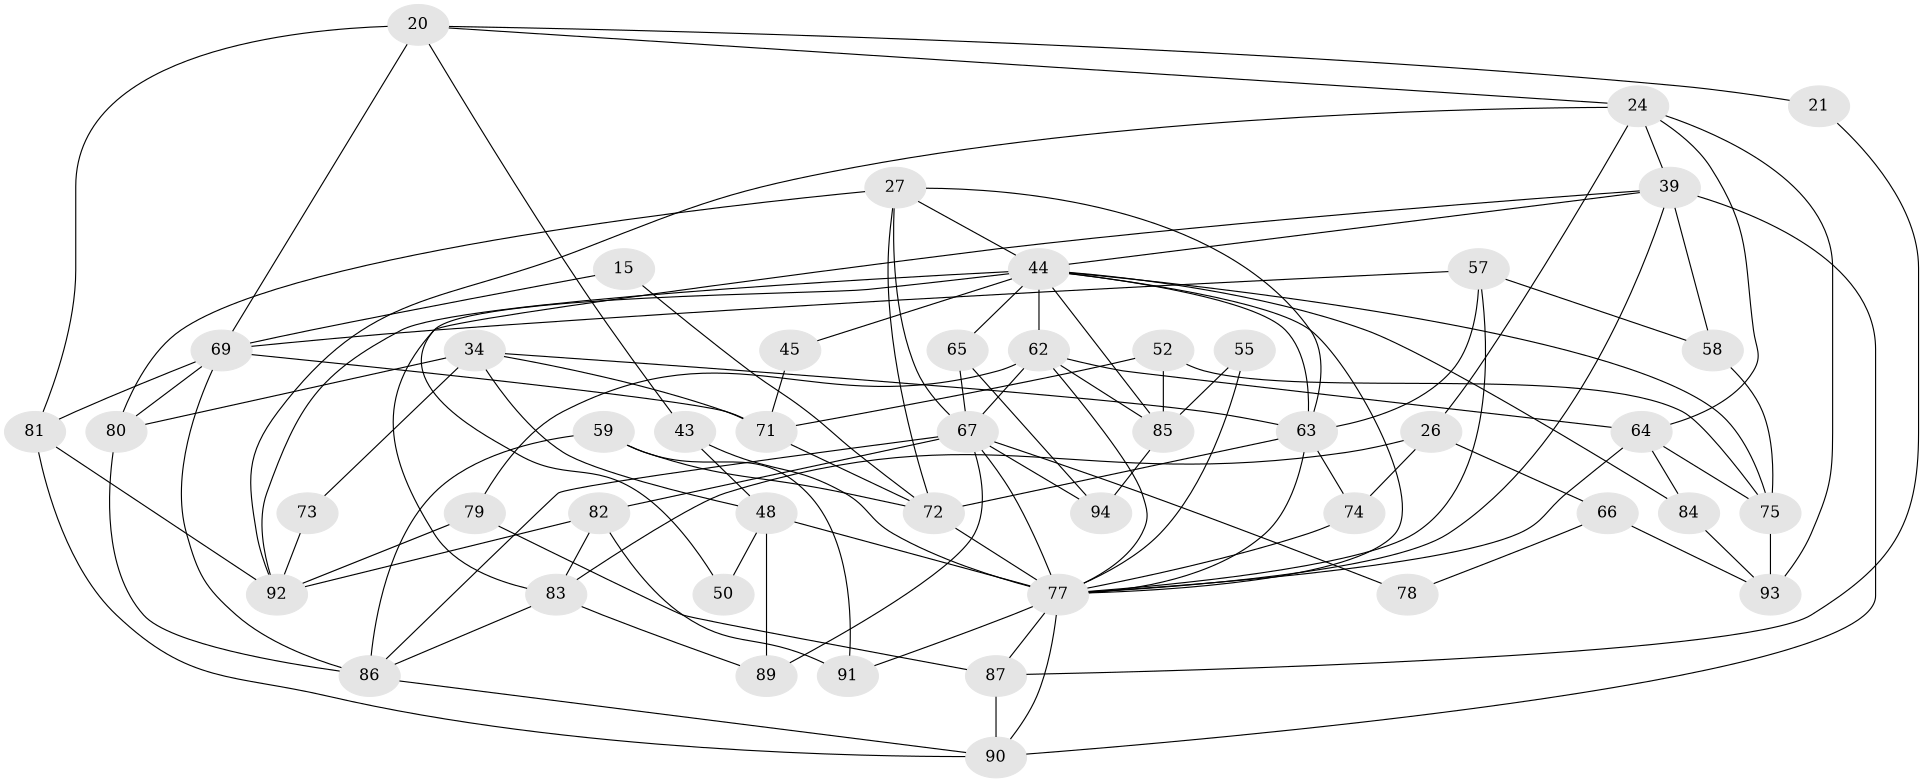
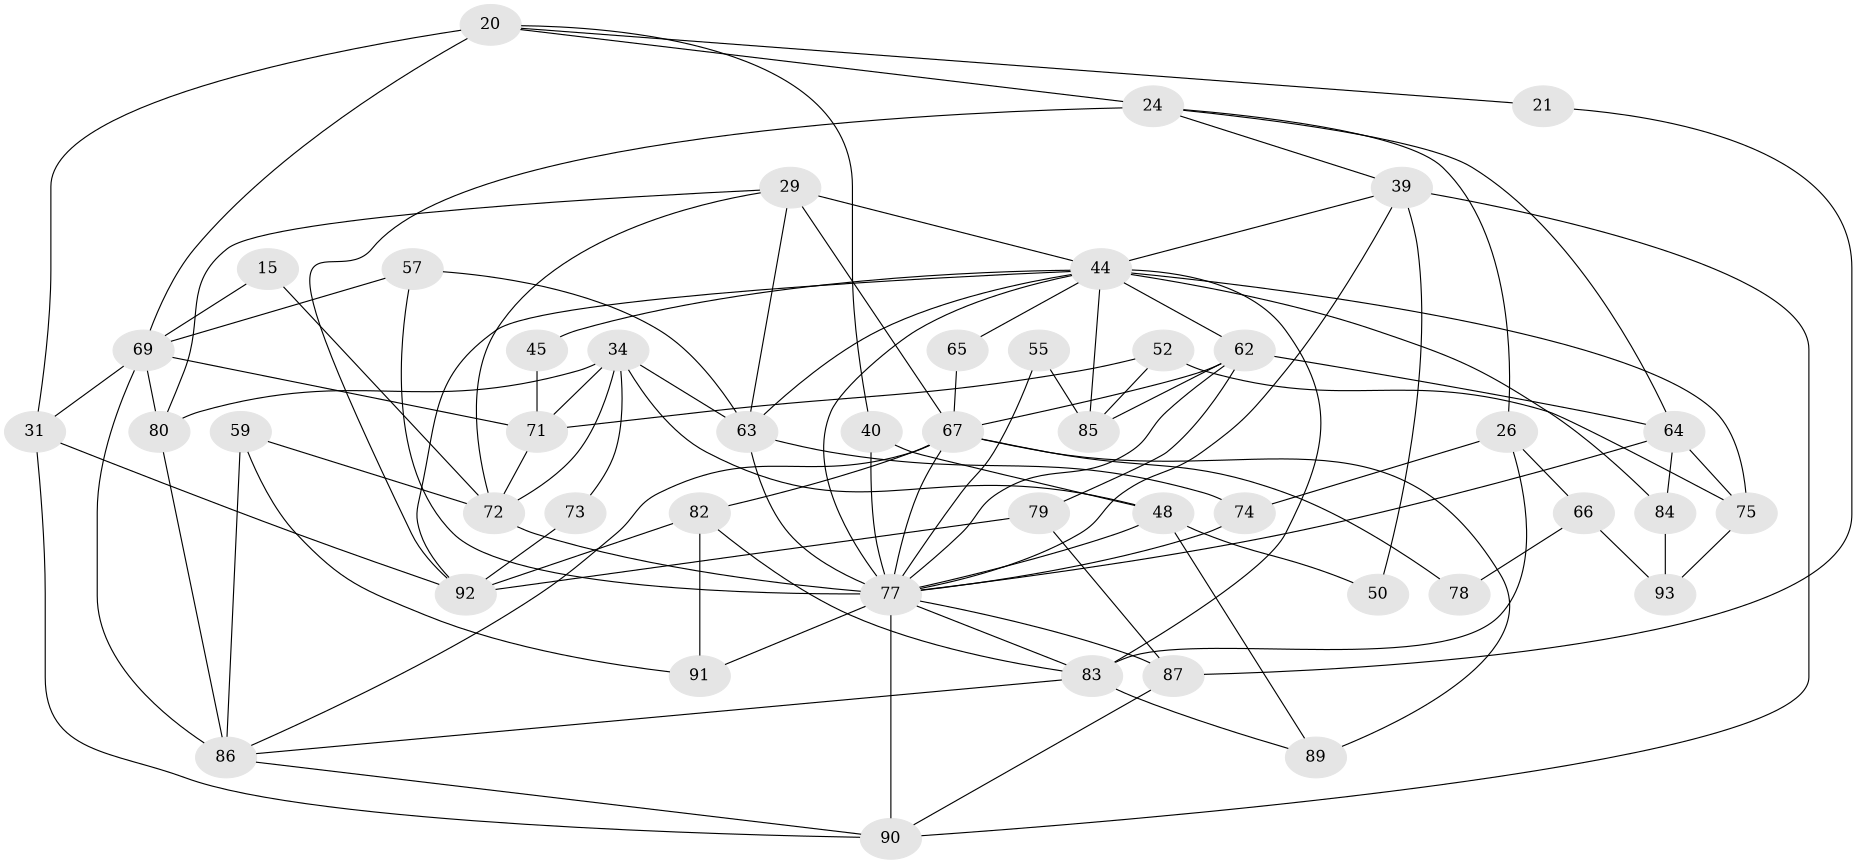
node "27": label "27" -> "29"
edge "24" -- "93": removed
node "58": removed
node "81": label "81" -> "31"
node "43": label "43" -> "40"
edge "63" -- "72": now "34" -- "72"
node "94": removed
edge "77" -- "83": added
